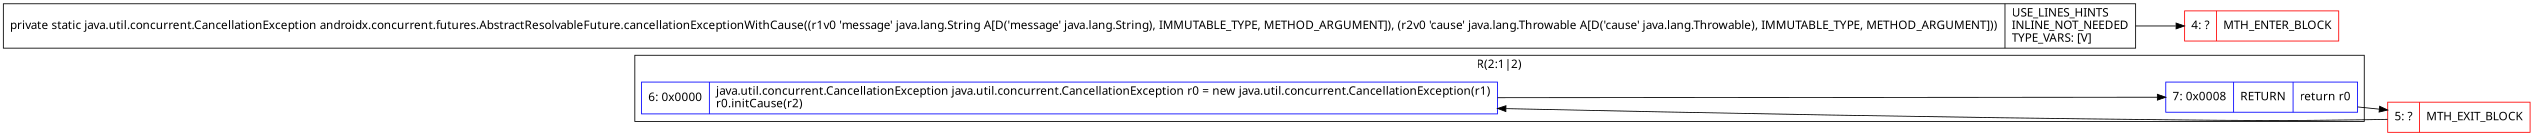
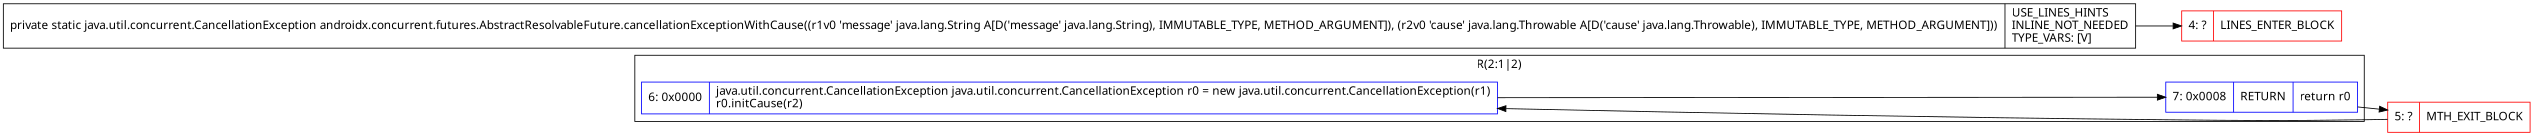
node "4: ?": text "MTH_ENTER_BLOCK" -> "LINES_ENTER_BLOCK"
